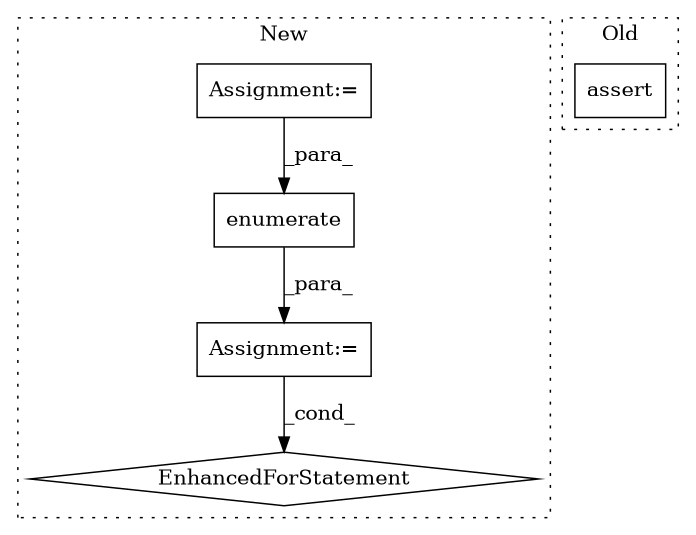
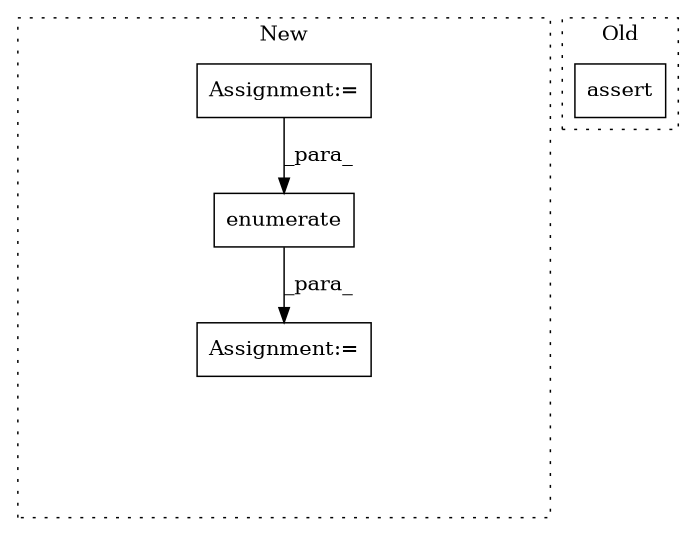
node "EnhancedForStatement": removed
